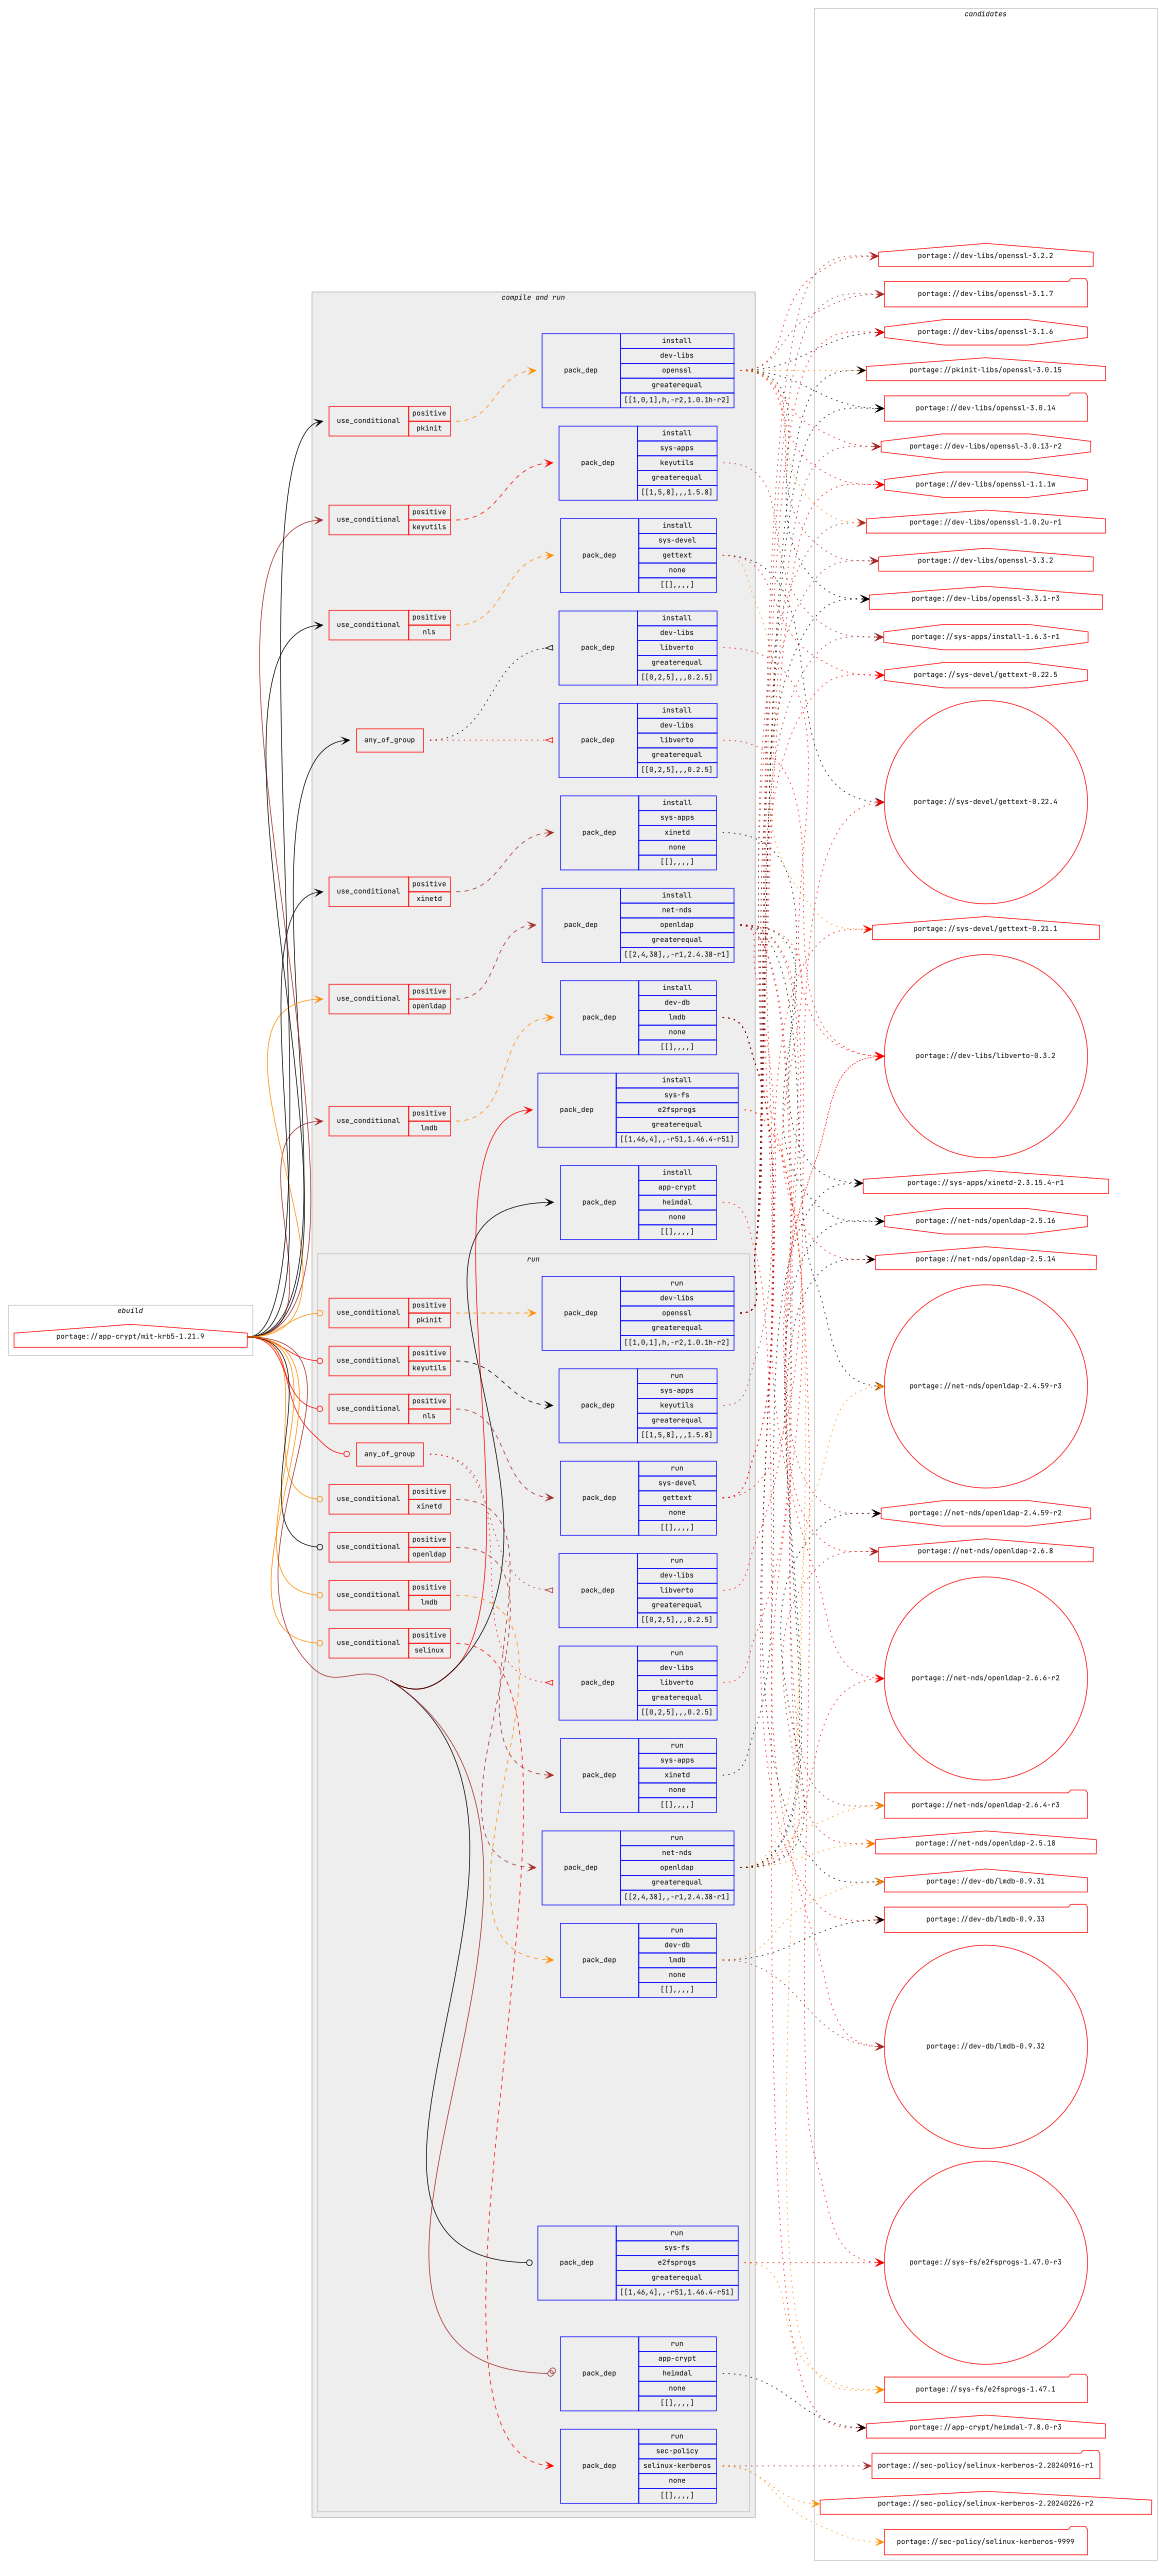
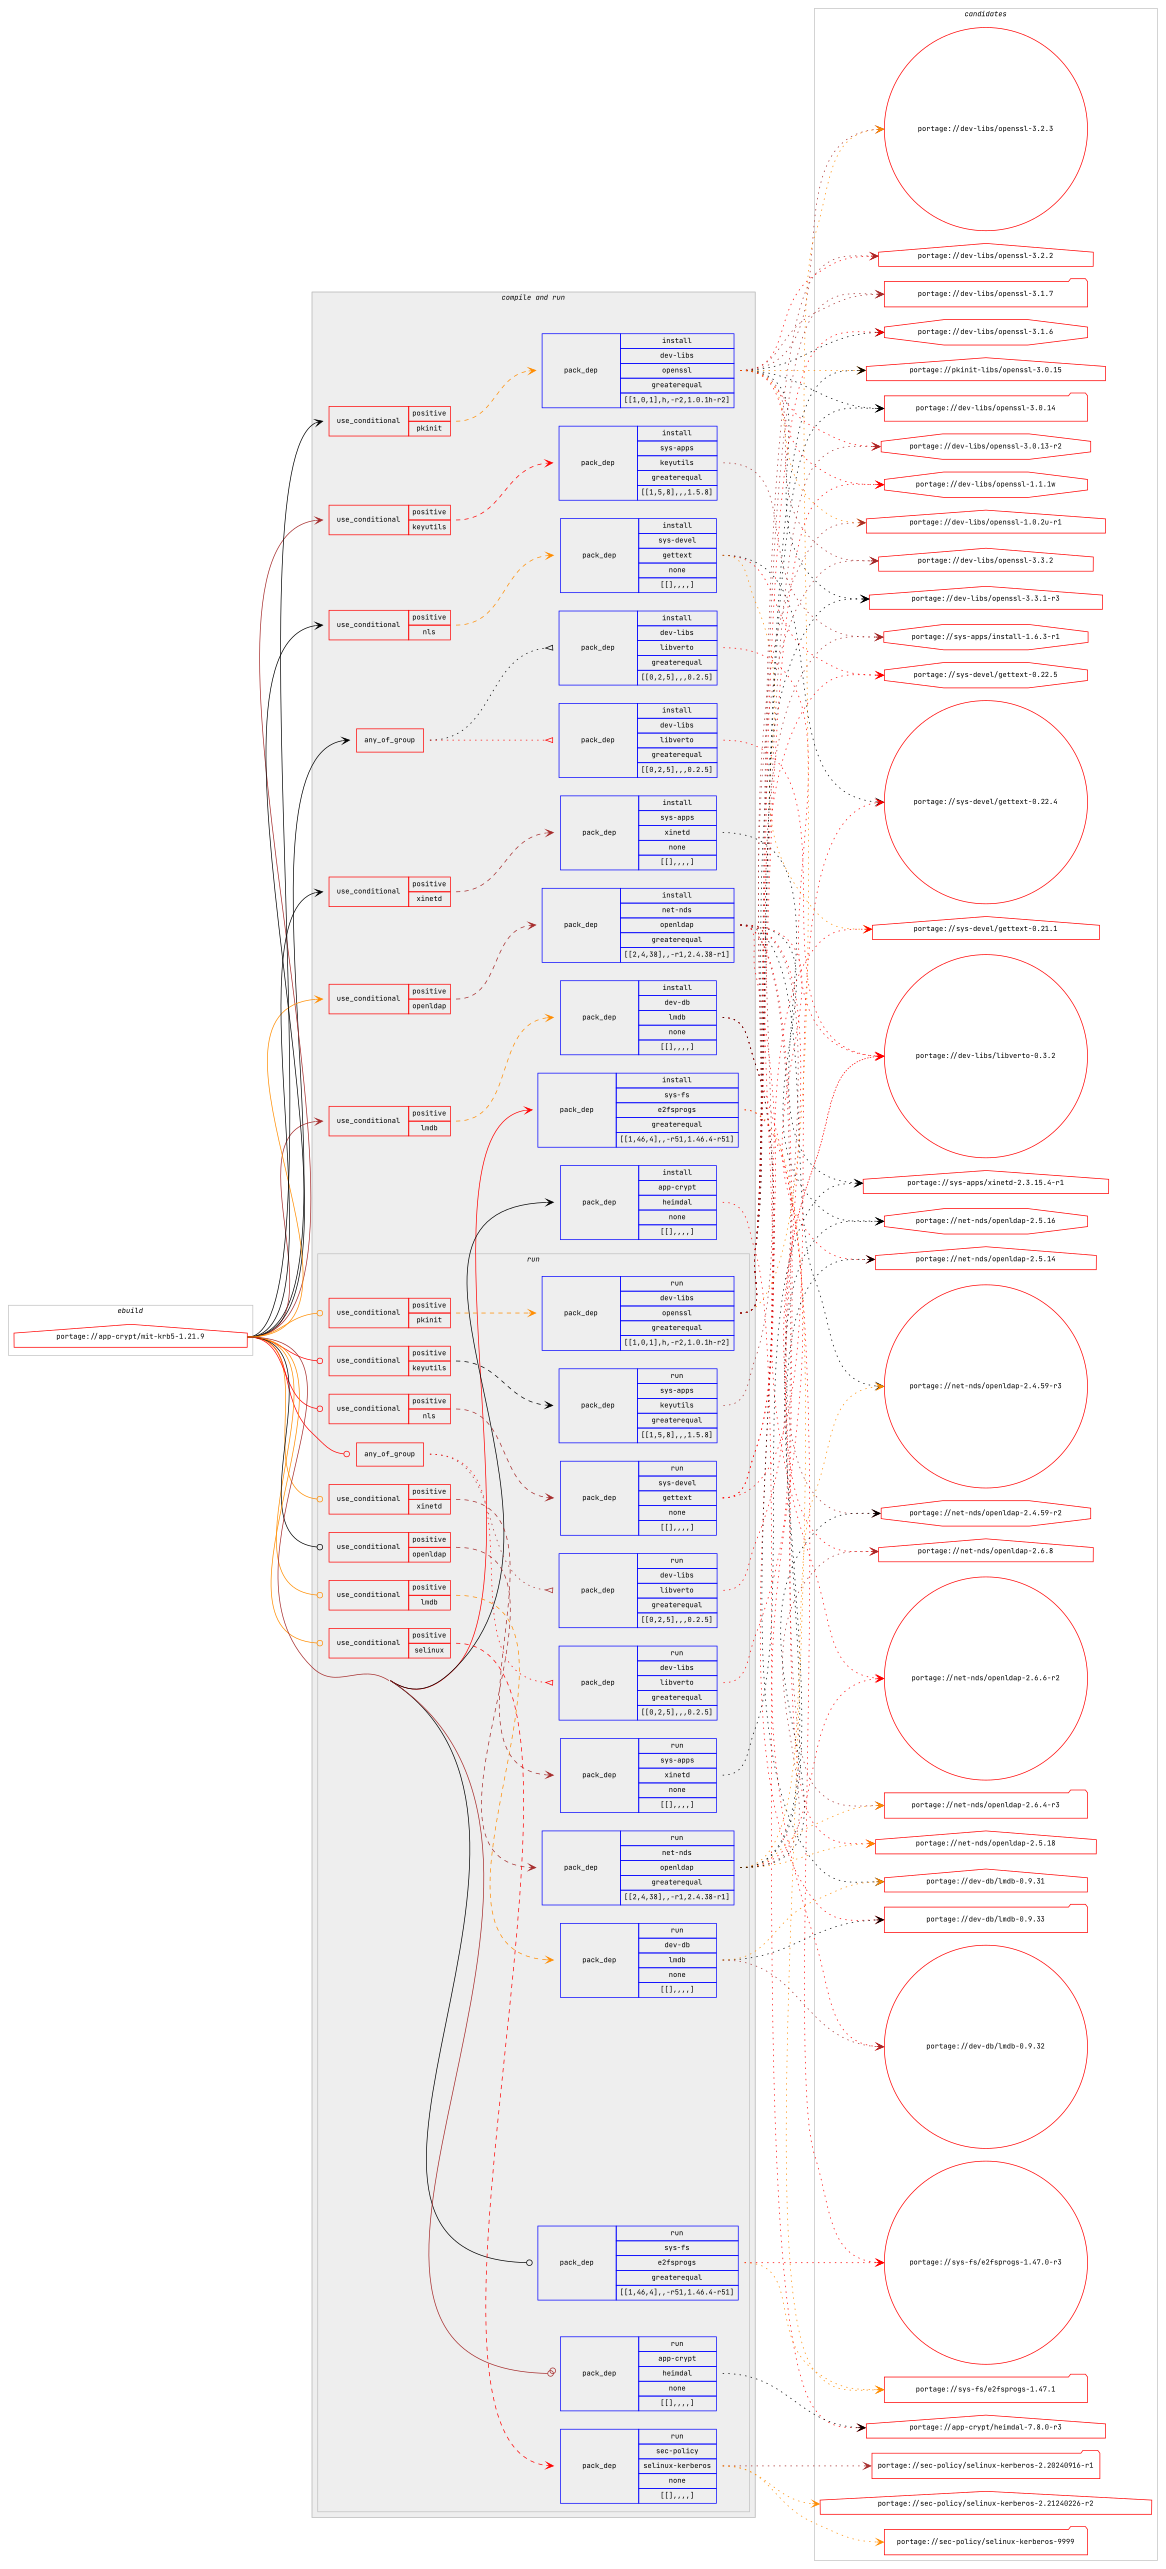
node "portage://dev-libs/openssl-3.2.3": added
node "portage://sec-policy/selinux-kerberos-2.20240226-r2": label "portage://sec-policy/selinux-kerberos-2.20240226-r2" -> "portage://sec-policy/selinux-kerberos-2.21240226-r2"
